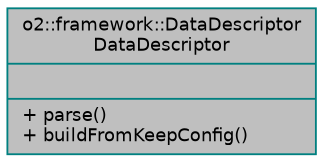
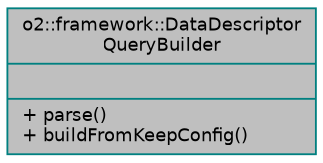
node "o2::framework::DataDescriptor": text "DataDescriptor" -> "QueryBuilder"
